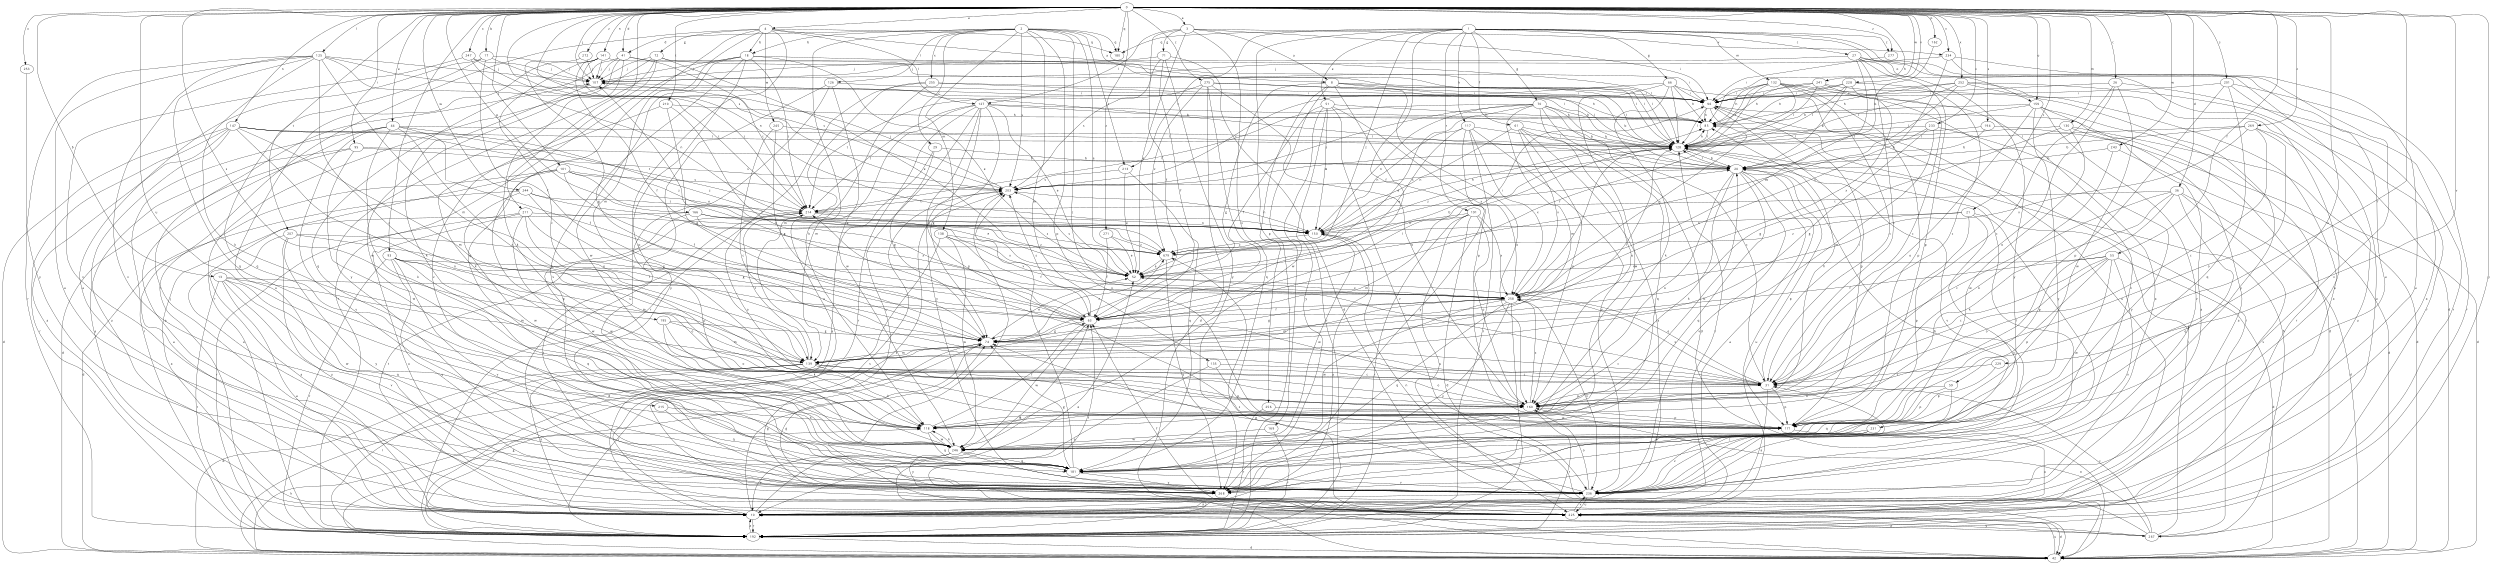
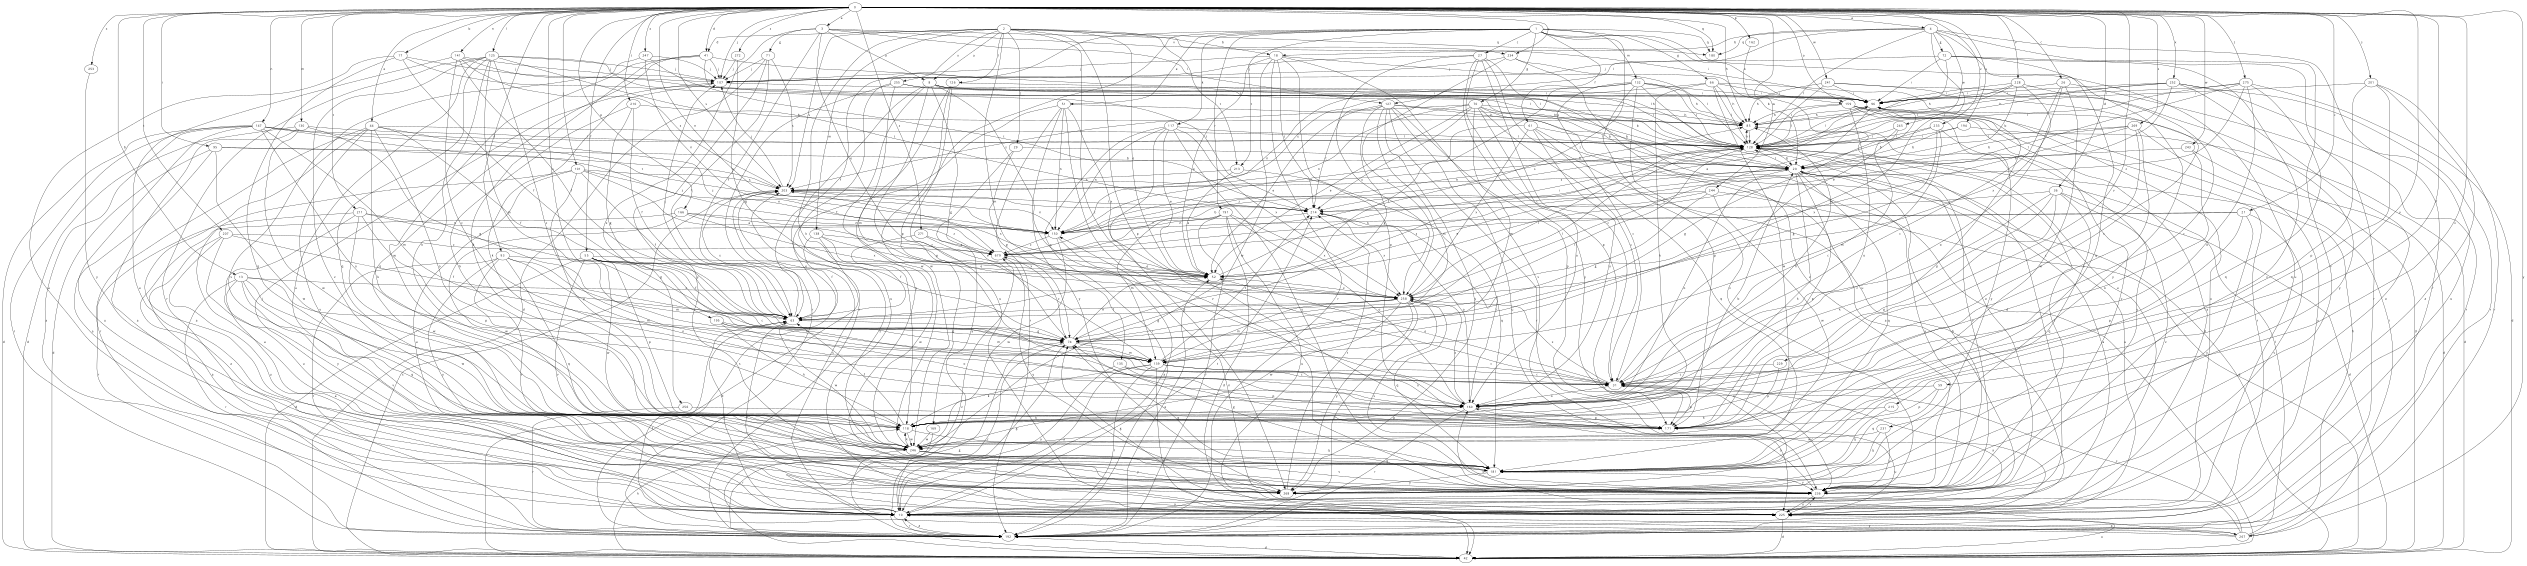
node "277": removed
